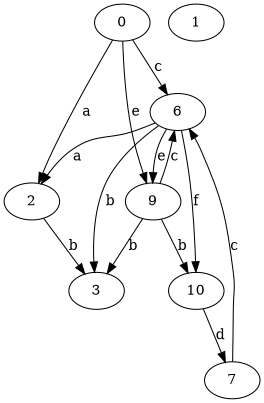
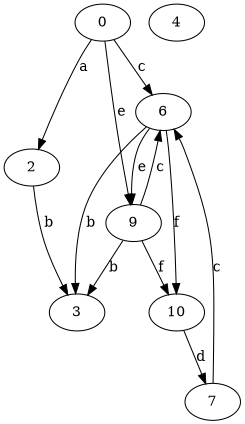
node "1": label "1" -> "4"
edge "6" -> "2": removed, label "a"
edge "9" -> "10": label "b" -> "f"
